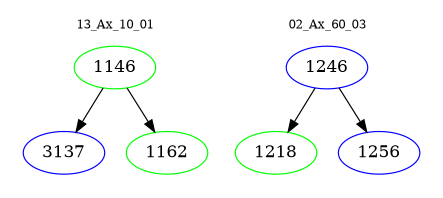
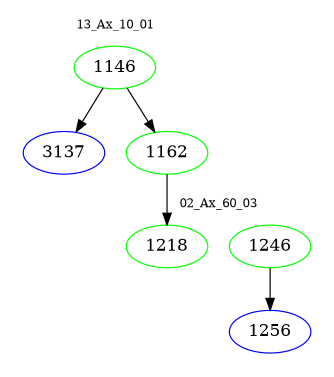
node "1246": color blue -> green
edge "1246" -> "1218": now "1162" -> "1218"
